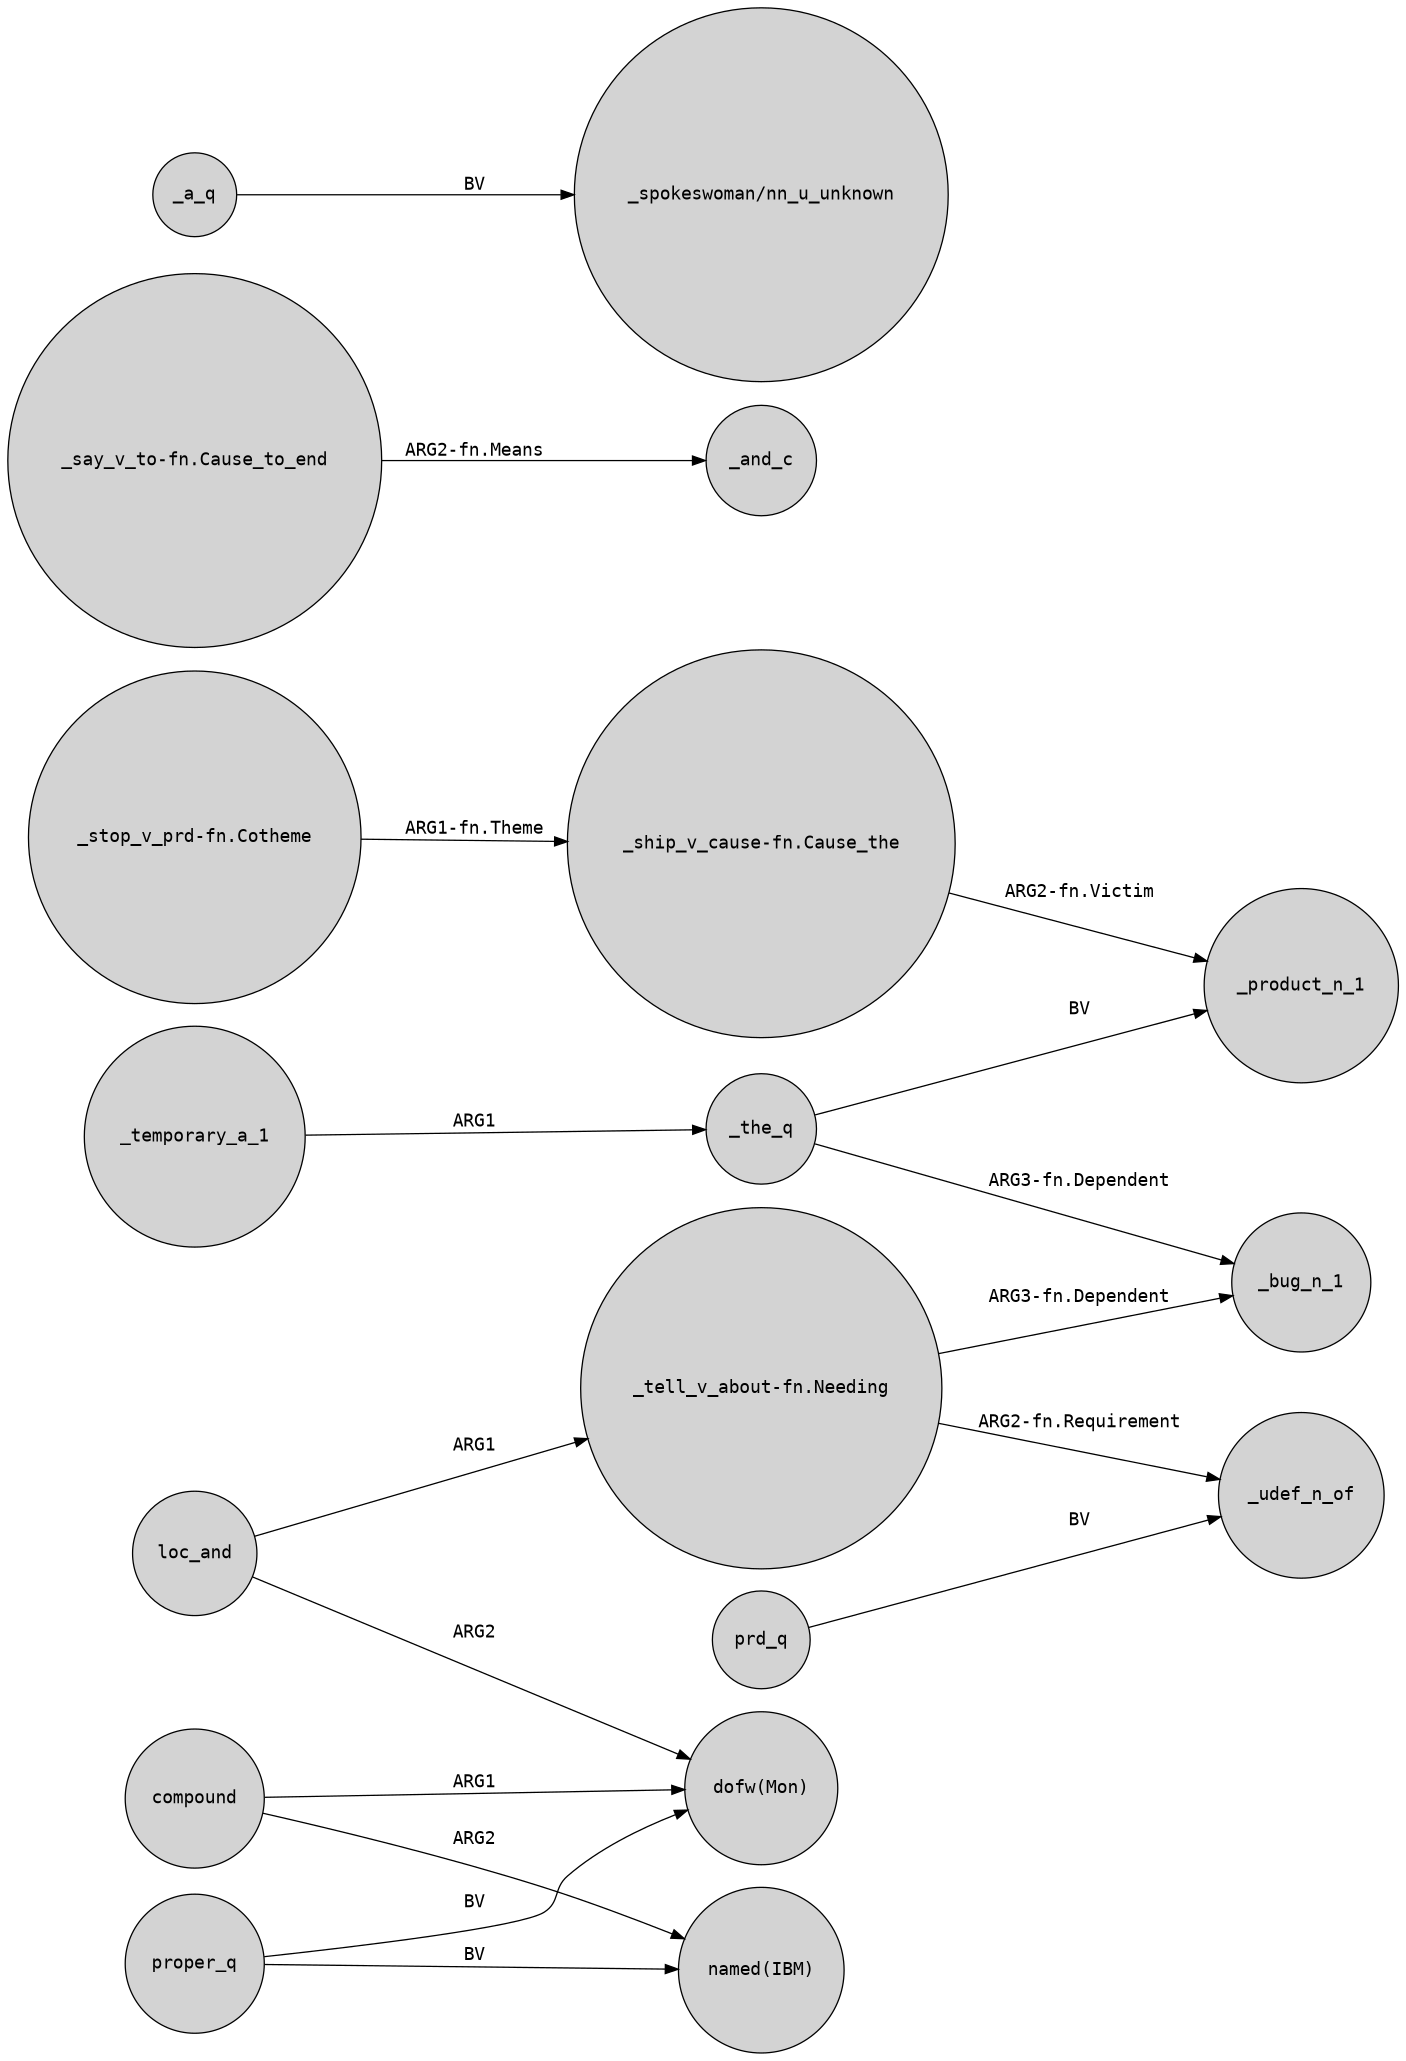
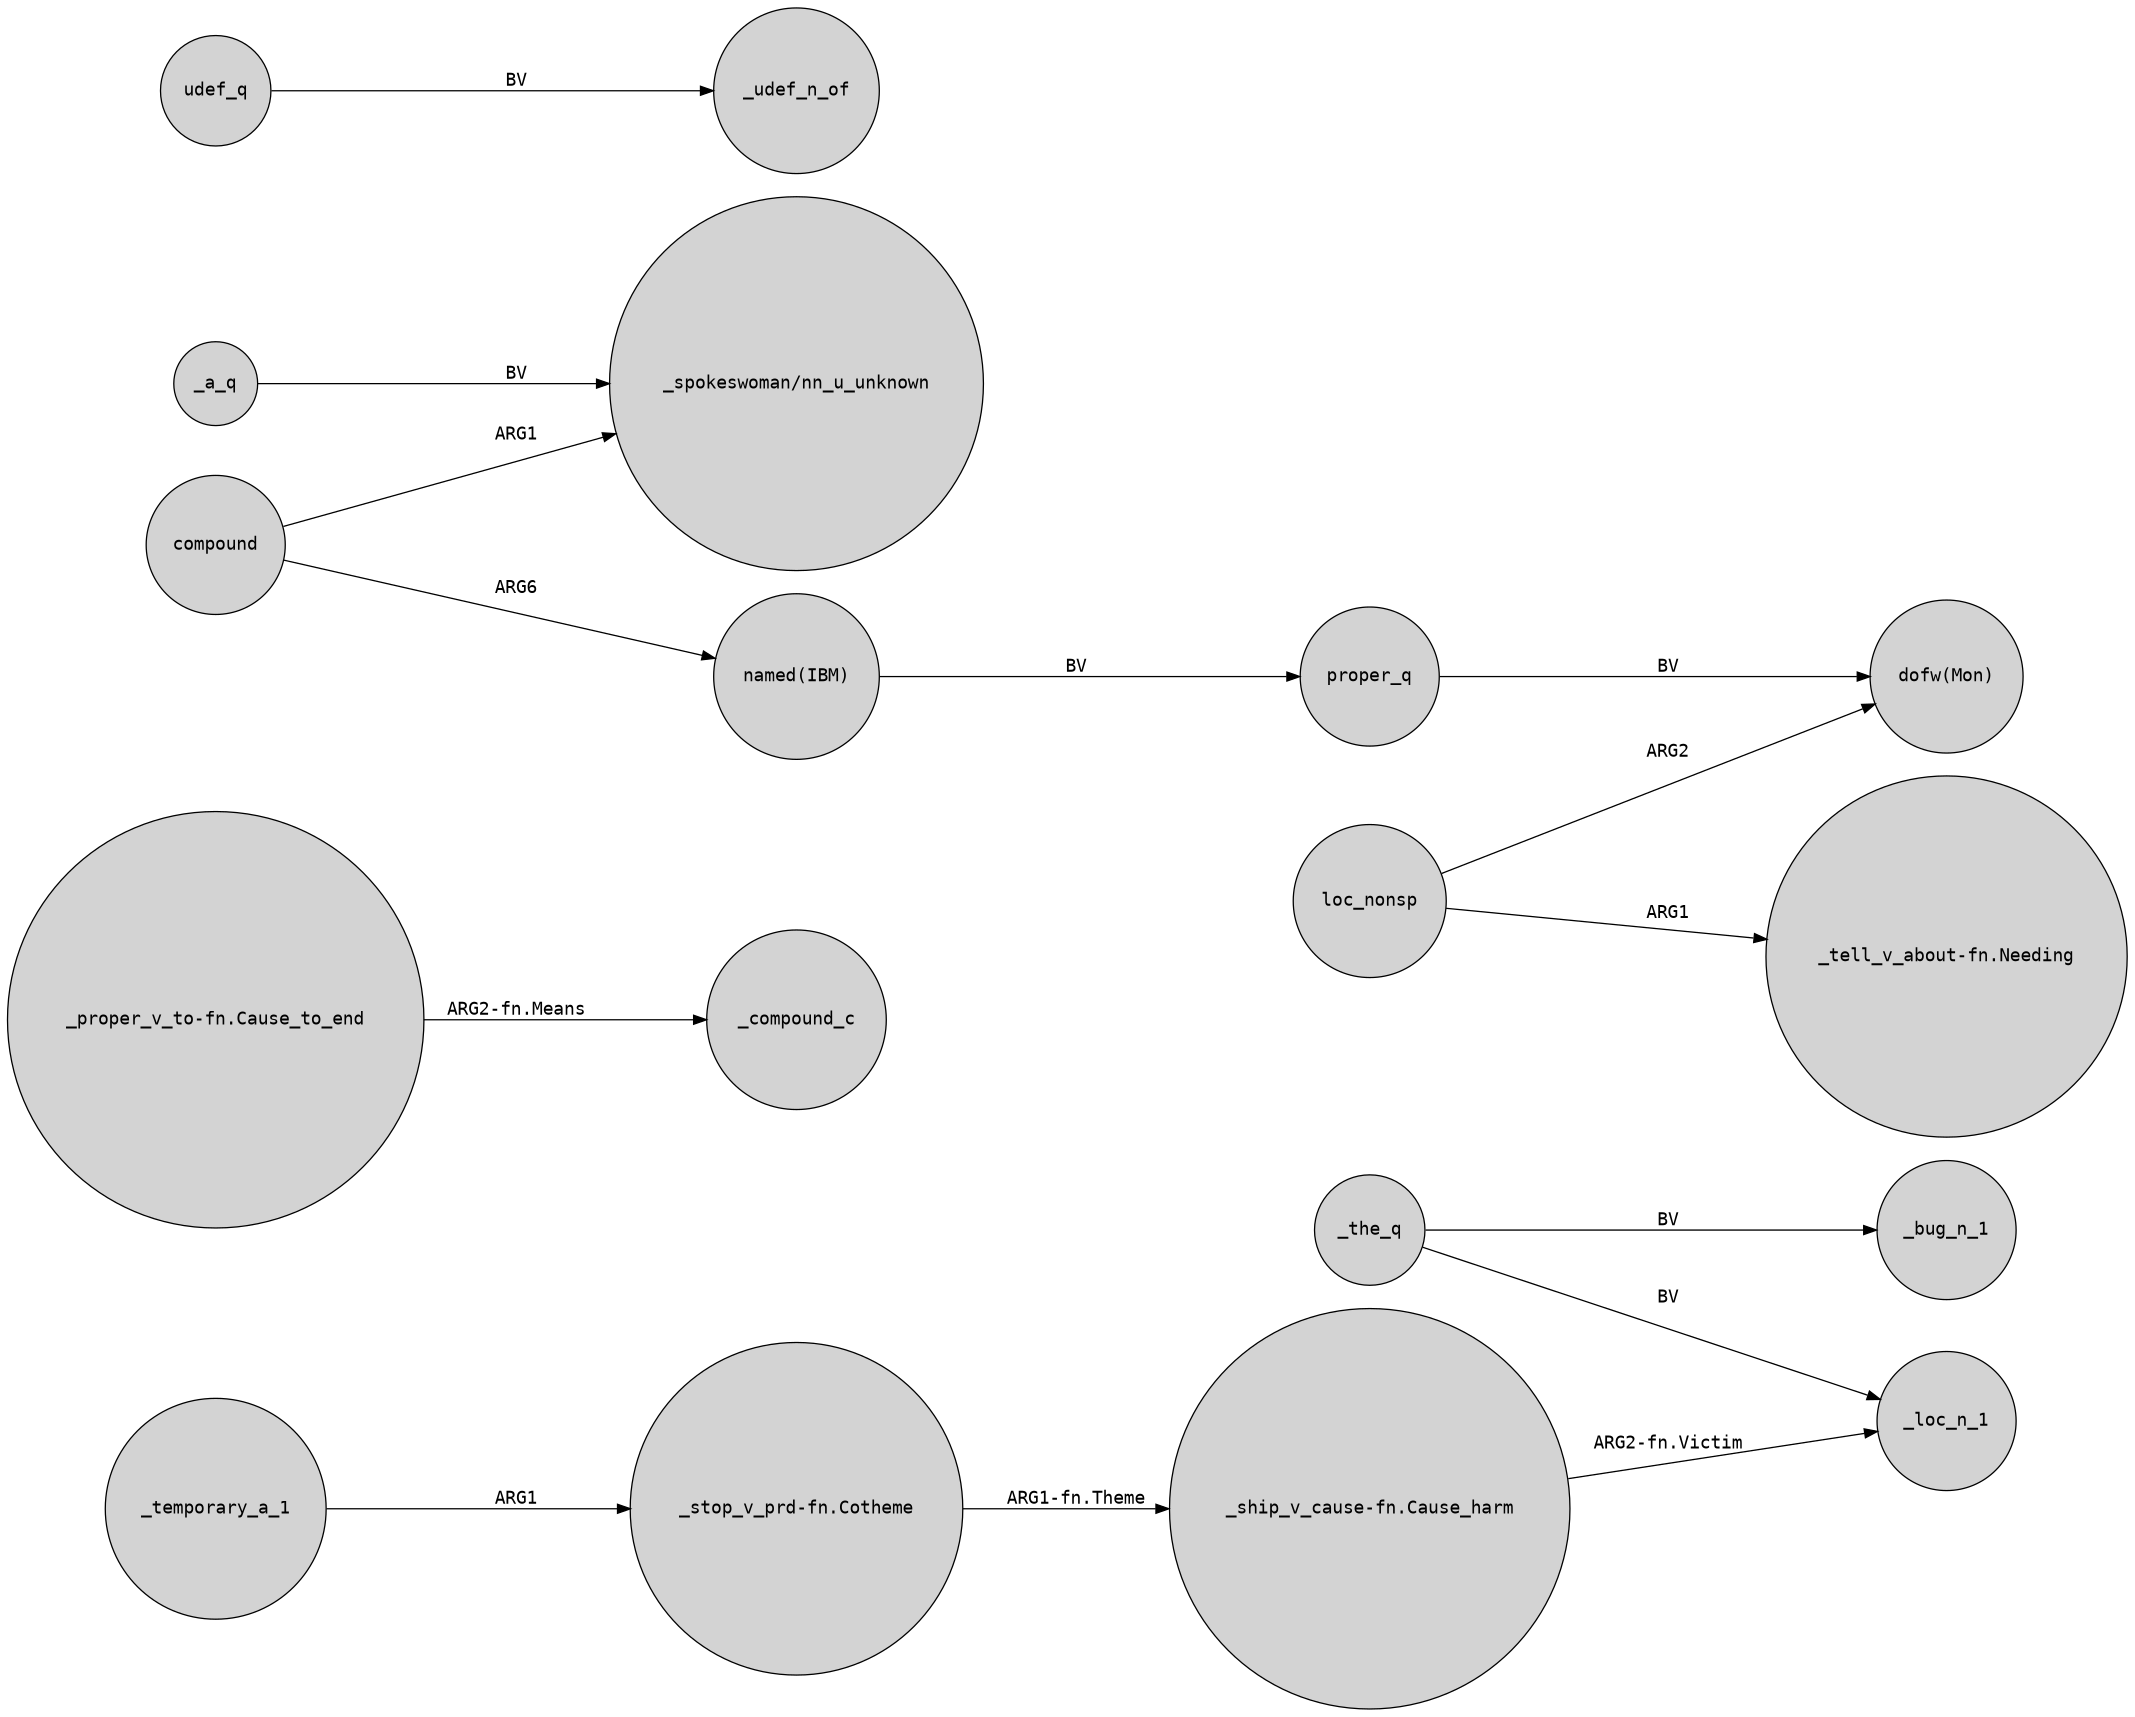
node "_say_v_to-fn.Cause_to_end": label "_say_v_to-fn.Cause_to_end" -> "_proper_v_to-fn.Cause_to_end"
node "_and_c": label "_and_c" -> "_compound_c"
node "_ship_v_cause-fn.Cause_the": label "_ship_v_cause-fn.Cause_the" -> "_ship_v_cause-fn.Cause_harm"
node "_product_n_1": label "_product_n_1" -> "_loc_n_1"
edge "_temporary_a_1" -> "_the_q": now "_temporary_a_1" -> "_stop_v_prd-fn.Cotheme"
edge "_the_q" -> "_bug_n_1": label "ARG3-fn.Dependent" -> "BV"
edge "_tell_v_about-fn.Needing" -> "_bug_n_1": removed, label "ARG3-fn.Dependent"
edge "_tell_v_about-fn.Needing" -> "_udef_n_of": removed, label "ARG2-fn.Requirement"
node "loc_and": label "loc_and" -> "loc_nonsp"
node "prd_q": label "prd_q" -> "udef_q"
edge "compound" -> "dofw(Mon)": now "compound" -> "_spokeswoman/nn_u_unknown"
edge "compound" -> "named(IBM)": label "ARG2" -> "ARG6"
edge "proper_q" -> "named(IBM)": reversed
